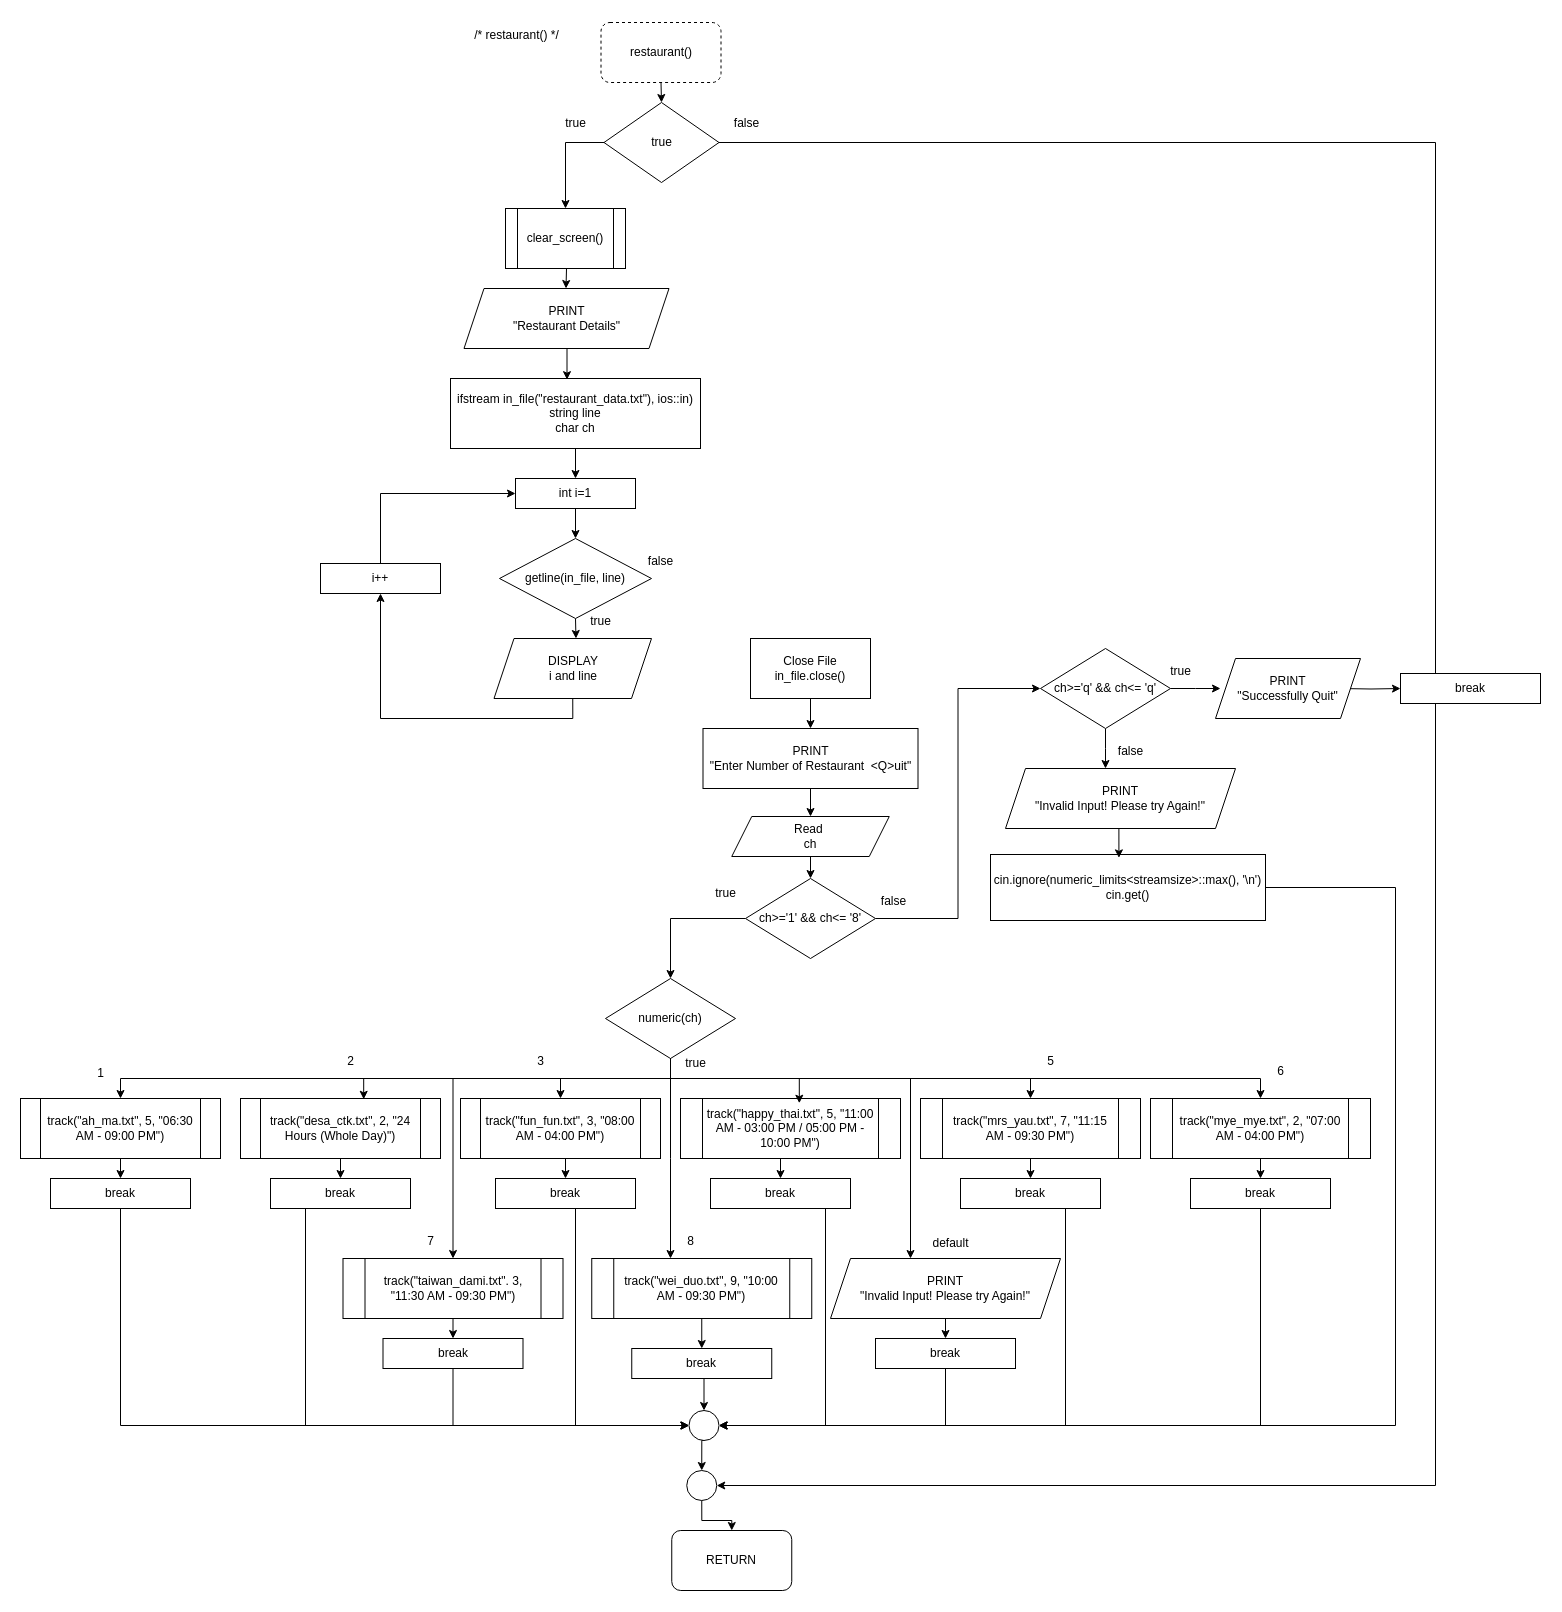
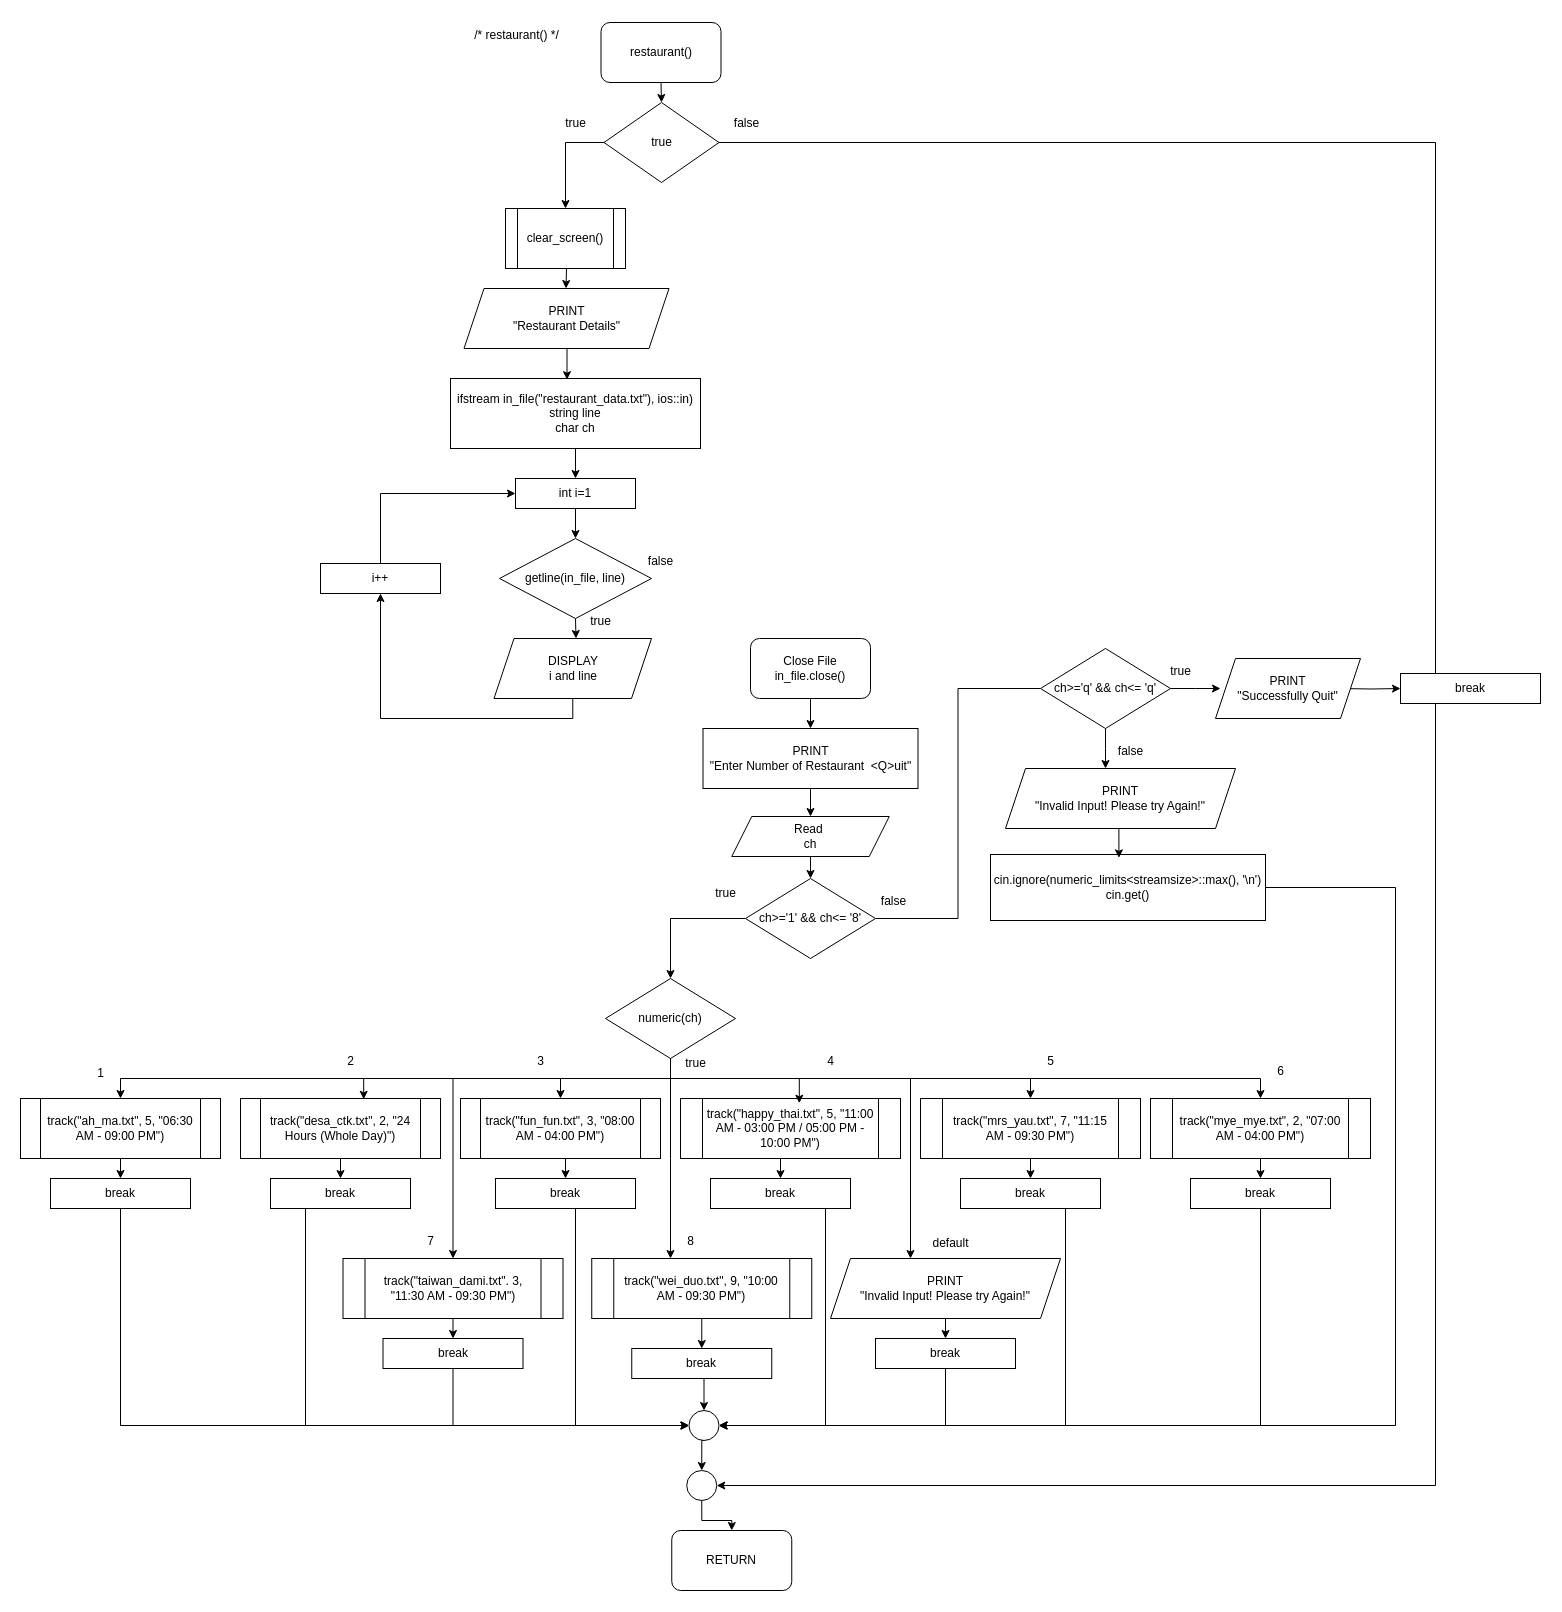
node "restaurant()": style dashed -> solid
node "Close File in_file.close()": shape rectangle -> rounded rectangle
edge "ch>='1' && ch<= '8'" -> "ch>='q' && ch<= 'q'": arrowhead classic -> none
node "4": added
